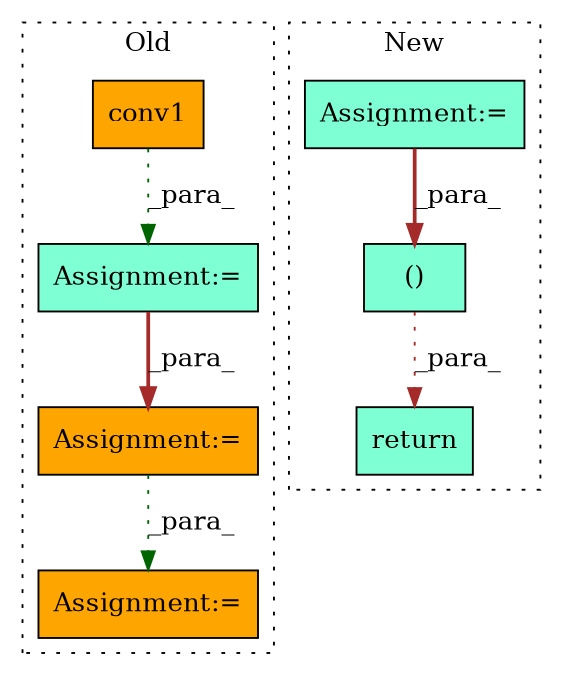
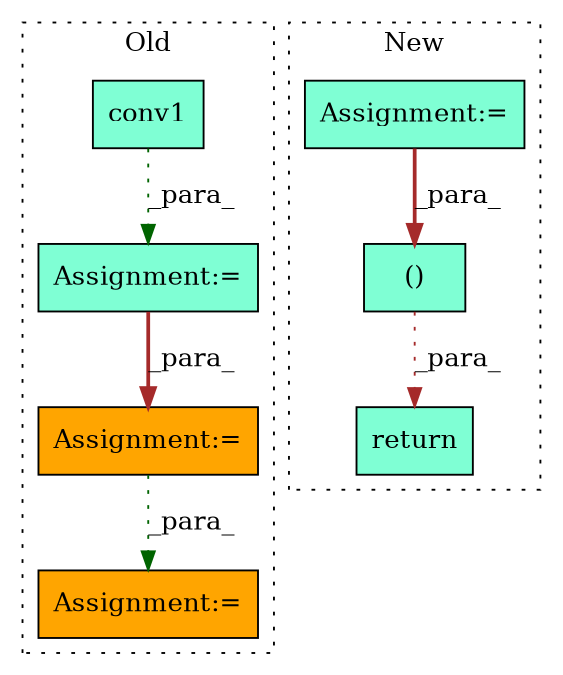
node "conv1": fillcolor orange -> aquamarine
